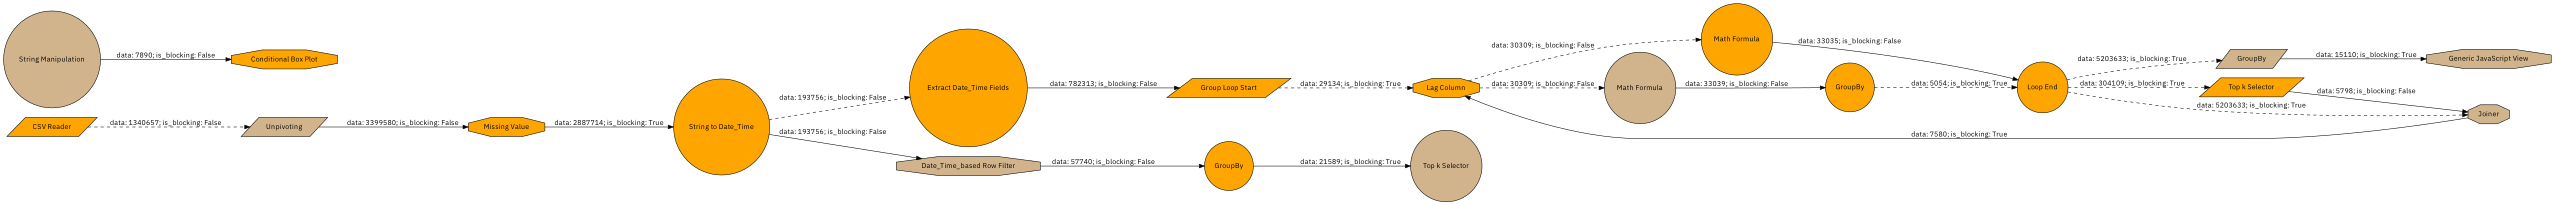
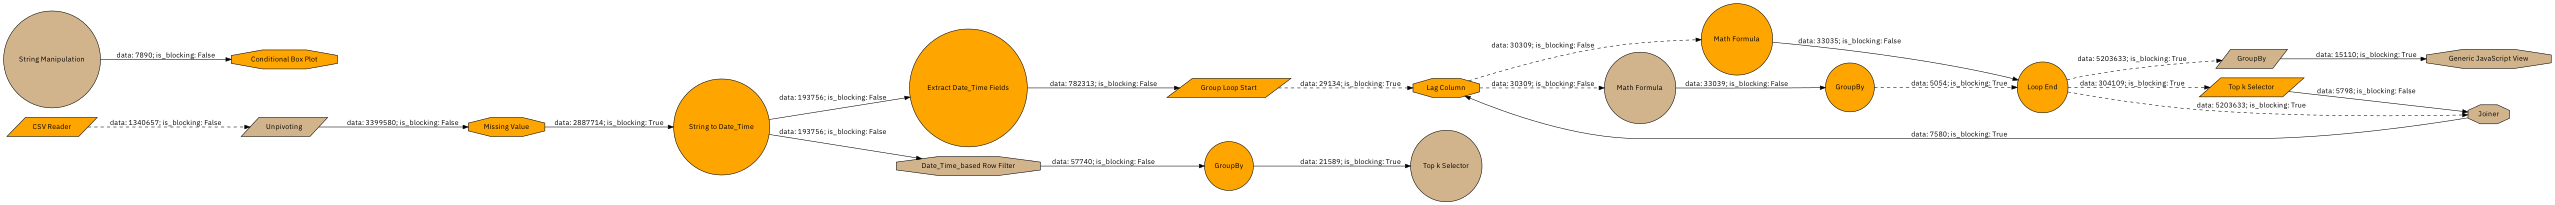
edge "String to Date_Time" -> "Extract Date_Time Fields": style dashed -> solid
